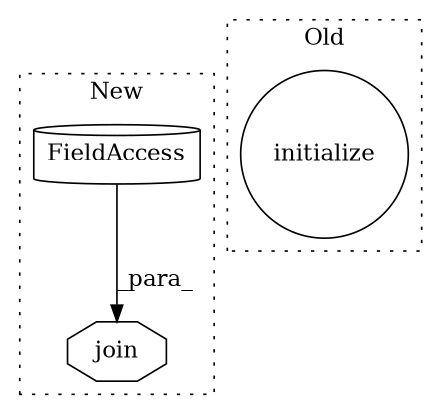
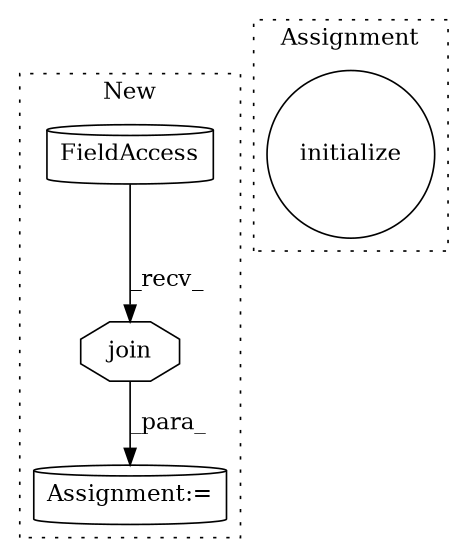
cluster "Old": label "Old" -> "Assignment"
edge "FieldAccess" -> "join": label "_para_" -> "_recv_"
node "Assignment:=": added
